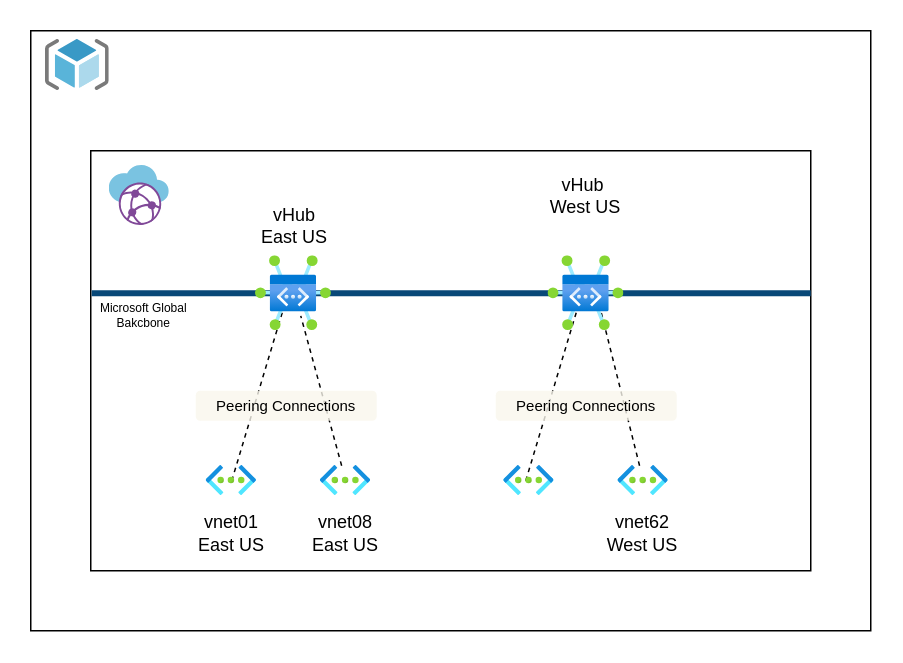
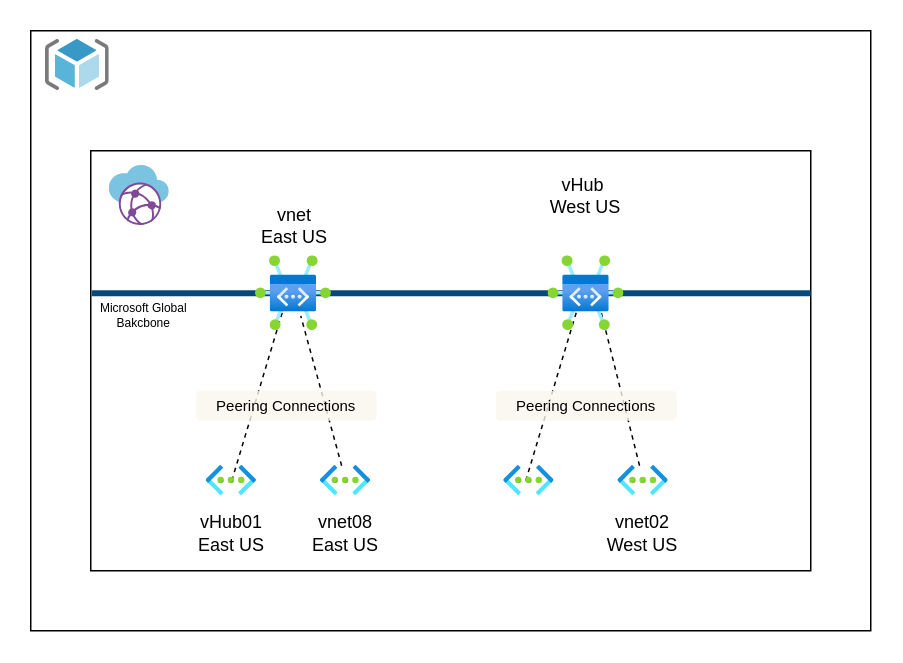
node "vHub East US": label "vHub East US" -> "vnet East US"
node "vnet01 East US": label "vnet01 East US" -> "vHub01 East US"
node "vnet62 West US": label "vnet62 West US" -> "vnet02 West US"
